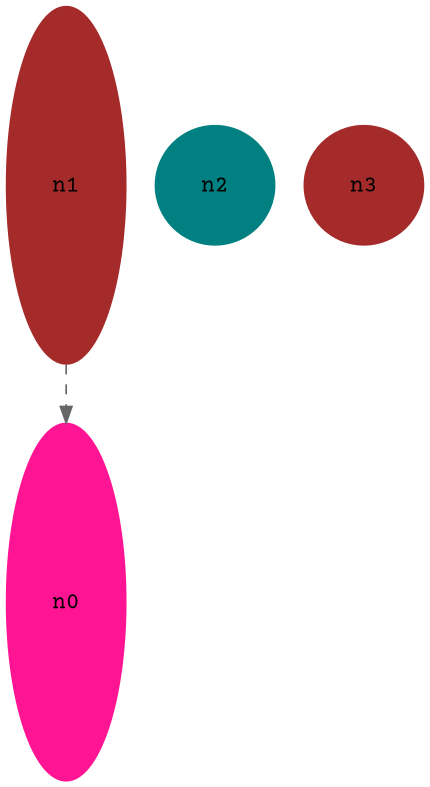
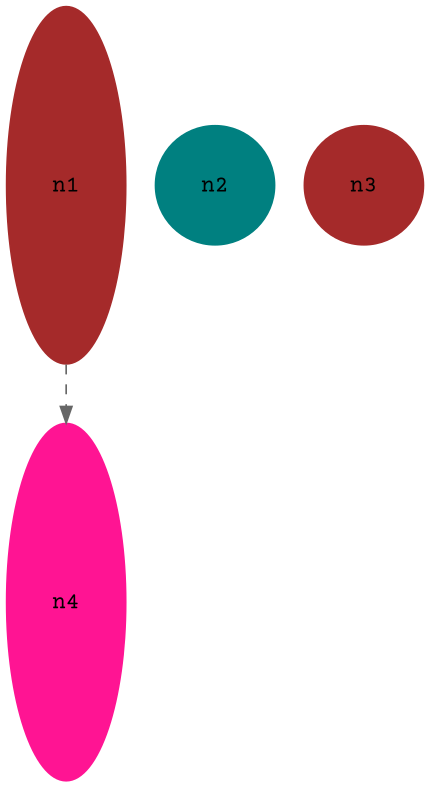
node "n0": label "n0" -> "n4"
